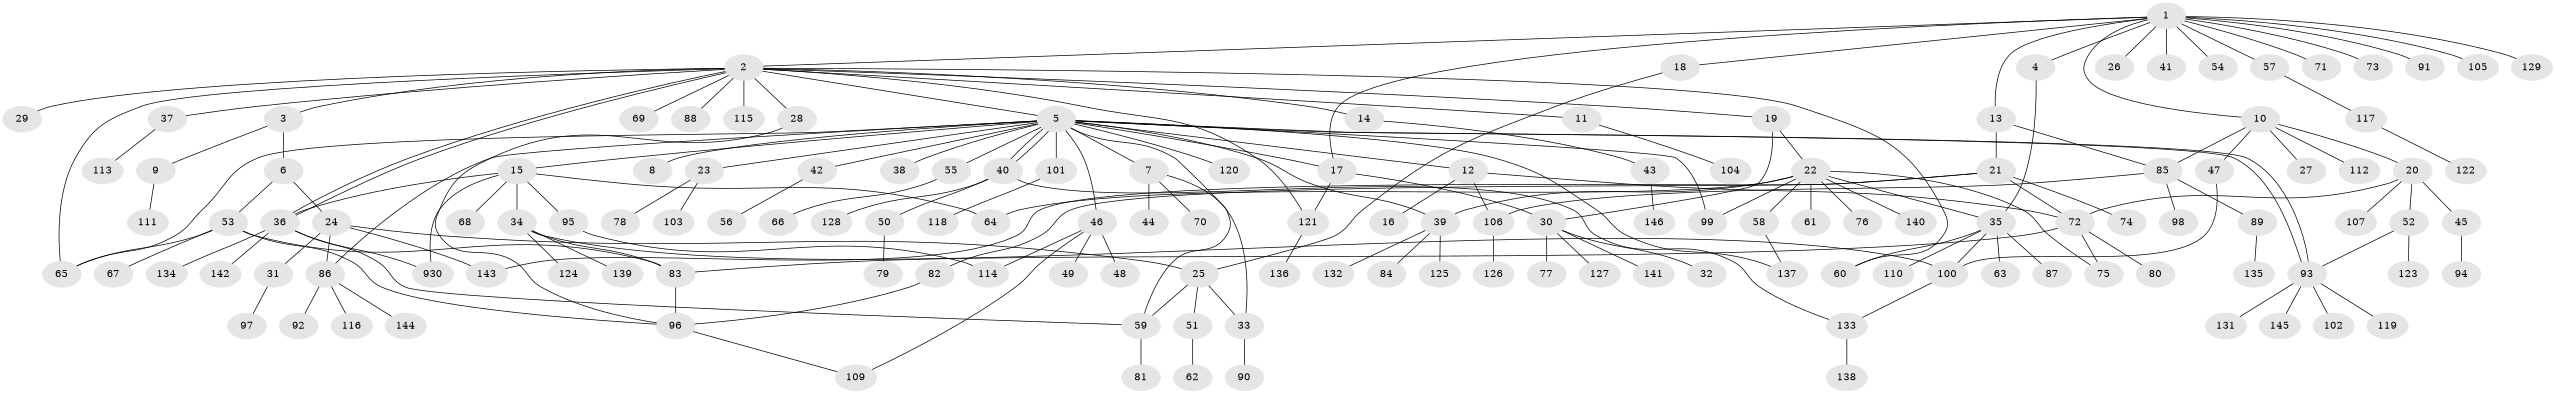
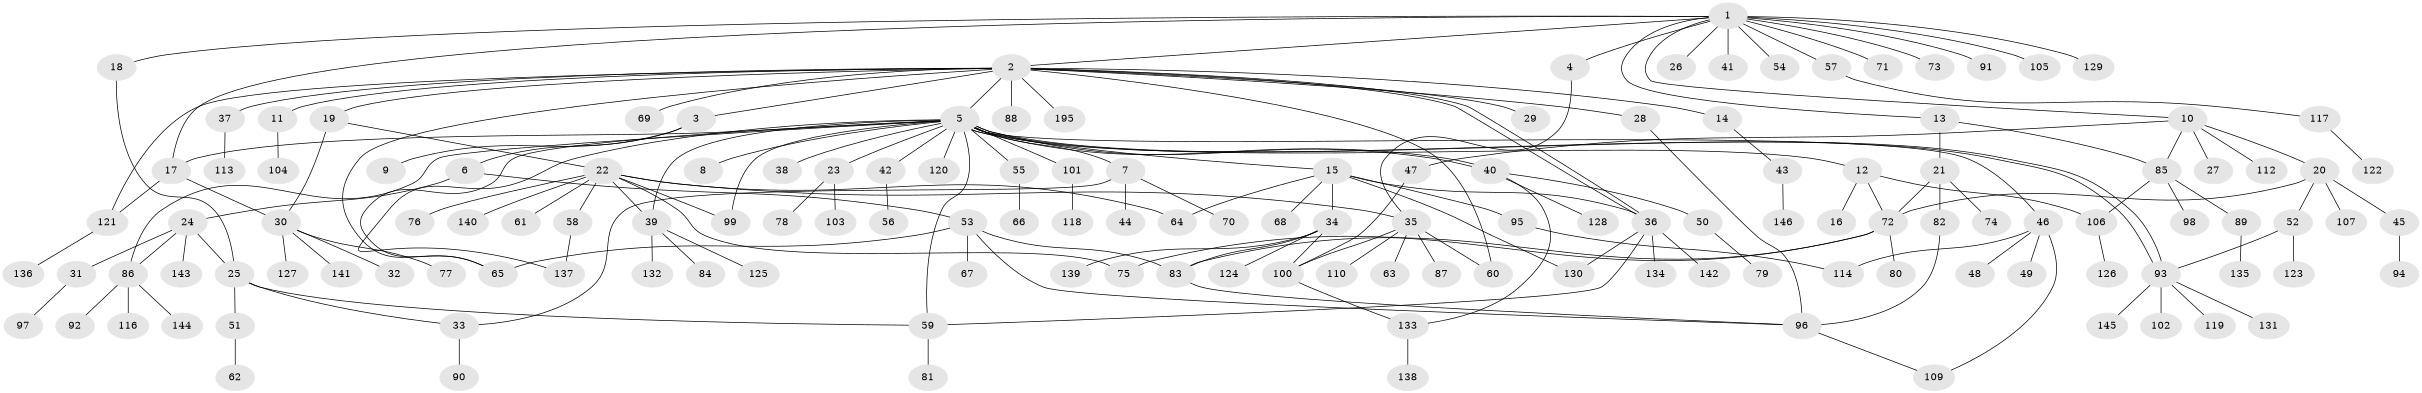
node "115": label "115" -> "195"
node "111": removed
edge "21" -- "143": removed
node "930": label "930" -> "130"
